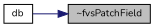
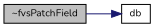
edge "db" -> "~fvsPatchField": reversed
